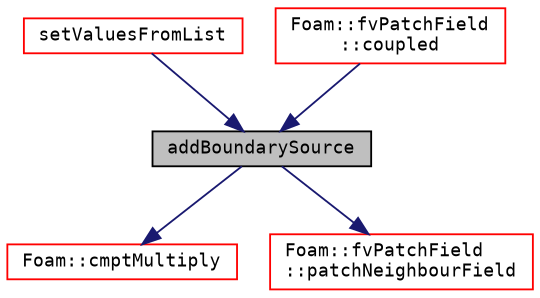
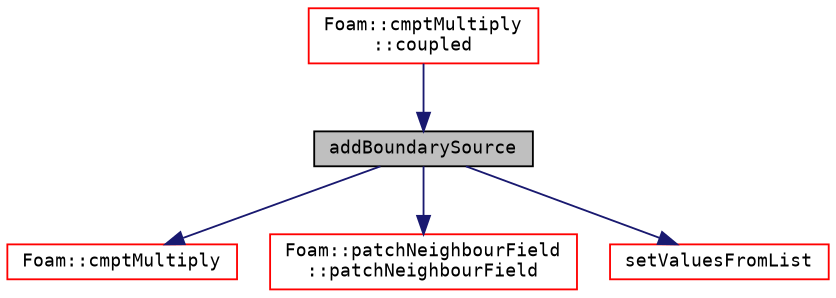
node "Foam::fvPatchField ::coupled": label "Foam::fvPatchField ::coupled" -> "Foam::cmptMultiply ::coupled"
edge "setValuesFromList" -> "addBoundarySource": reversed
node "Foam::fvPatchField ::patchNeighbourField": label "Foam::fvPatchField ::patchNeighbourField" -> "Foam::patchNeighbourField ::patchNeighbourField"
